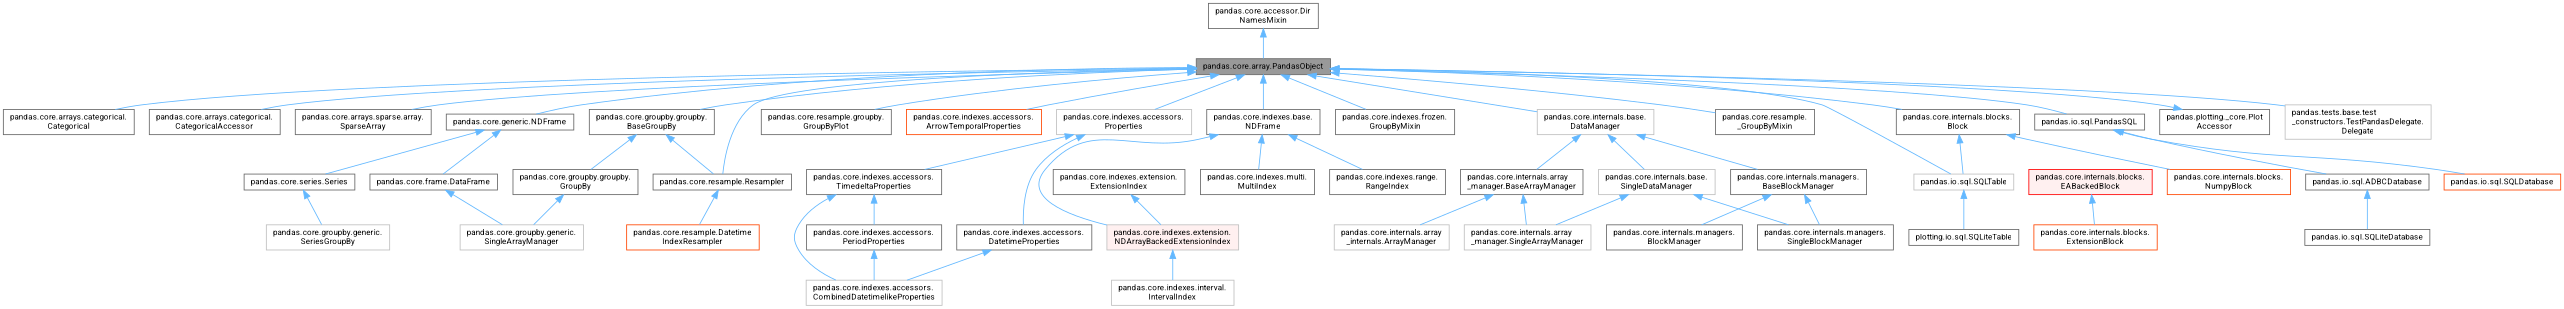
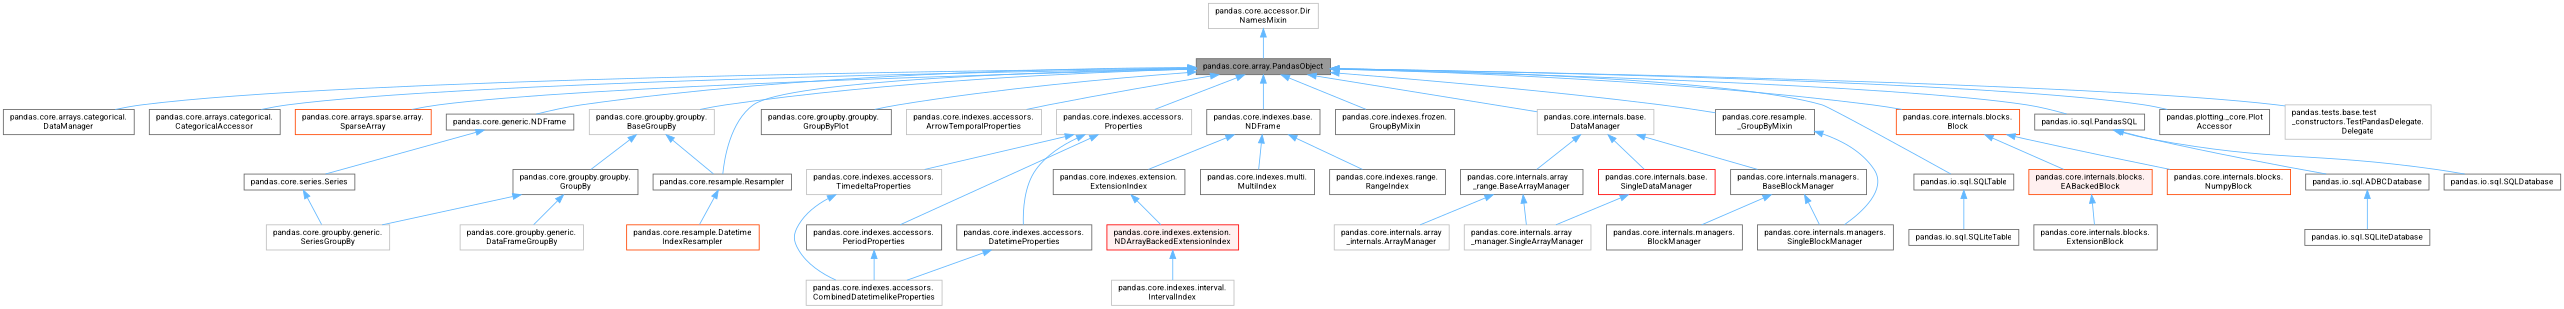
node "pandas.core.accessor.Dir NamesMixin": color gray40 -> grey75
edge "pandas.core.array.PandasObject" -> "pandas.plotting._core.Plot Accessor": reversed
node "pandas.core.arrays.categorical. Categorical": label "pandas.core.arrays.categorical. Categorical" -> "pandas.core.arrays.categorical. DataManager"
node "pandas.core.arrays.sparse.array. SparseArray": color gray40 -> orangered
node "pandas.core.groupby.groupby. BaseGroupBy": color gray40 -> grey75
node "pandas.core.resample.groupby. GroupByPlot": label "pandas.core.resample.groupby. GroupByPlot" -> "pandas.core.groupby.groupby. GroupByPlot"
node "pandas.core.indexes.accessors. ArrowTemporalProperties": color orangered -> grey75
node "pandas.core.internals.blocks. Block": color gray40 -> orangered
edge "pandas.core.indexes.extension. NDArrayBackedExtensionIndex" -> "pandas.core.indexes.base. NDFrame": now "pandas.core.indexes.extension. ExtensionIndex" -> "pandas.core.indexes.base. NDFrame"
edge "pandas.io.sql.SQLTable" -> "pandas.core.internals.blocks. Block": now "pandas.core.internals.blocks. EABackedBlock" -> "pandas.core.internals.blocks. Block"
node "pandas.core.frame.DataFrame": removed
node "pandas.core.indexes.accessors. TimedeltaProperties": color gray40 -> grey75
node "pandas.core.internals.array _manager.BaseArrayManager": label "pandas.core.internals.array _manager.BaseArrayManager" -> "pandas.core.internals.array _range.BaseArrayManager"
node "pandas.core.internals.base. SingleDataManager": color grey75 -> red
node "pandas.io.sql.SQLTable": color grey75 -> gray40
node "pandas.core.internals.blocks. EABackedBlock": color red -> orangered
node "pandas.io.sql.SQLDatabase": color orangered -> gray40
edge "pandas.core.groupby.generic. SeriesGroupBy" -> "pandas.core.groupby.groupby. GroupBy": added
edge "pandas.core.internals.managers. SingleBlockManager" -> "pandas.core.internals.base. SingleDataManager": now "pandas.core.internals.managers. SingleBlockManager" -> "pandas.core.resample. _GroupByMixin"
edge "pandas.core.indexes.accessors. PeriodProperties" -> "pandas.core.indexes.accessors. TimedeltaProperties": now "pandas.core.indexes.accessors. PeriodProperties" -> "pandas.core.indexes.accessors. Properties"
node "pandas.core.groupby.generic. SingleArrayManager": label "pandas.core.groupby.generic. SingleArrayManager" -> "pandas.core.groupby.generic. DataFrameGroupBy"
node "pandas.core.indexes.extension. NDArrayBackedExtensionIndex": color grey75 -> red
node "plotting.io.sql.SQLiteTable": label "plotting.io.sql.SQLiteTable" -> "pandas.io.sql.SQLiteTable"
node "pandas.core.internals.blocks. ExtensionBlock": color orangered -> gray40
